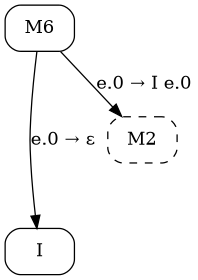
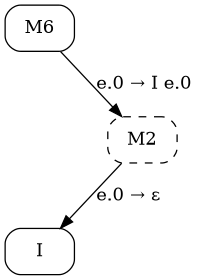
edge "M6" -> "I": now "M2" -> "I"
